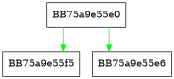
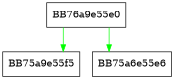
node "BB75a9e55e0": label "BB75a9e55e0" -> "BB76a9e55e0"
node "BB75a9e55e6": label "BB75a9e55e6" -> "BB75a6e55e6"
